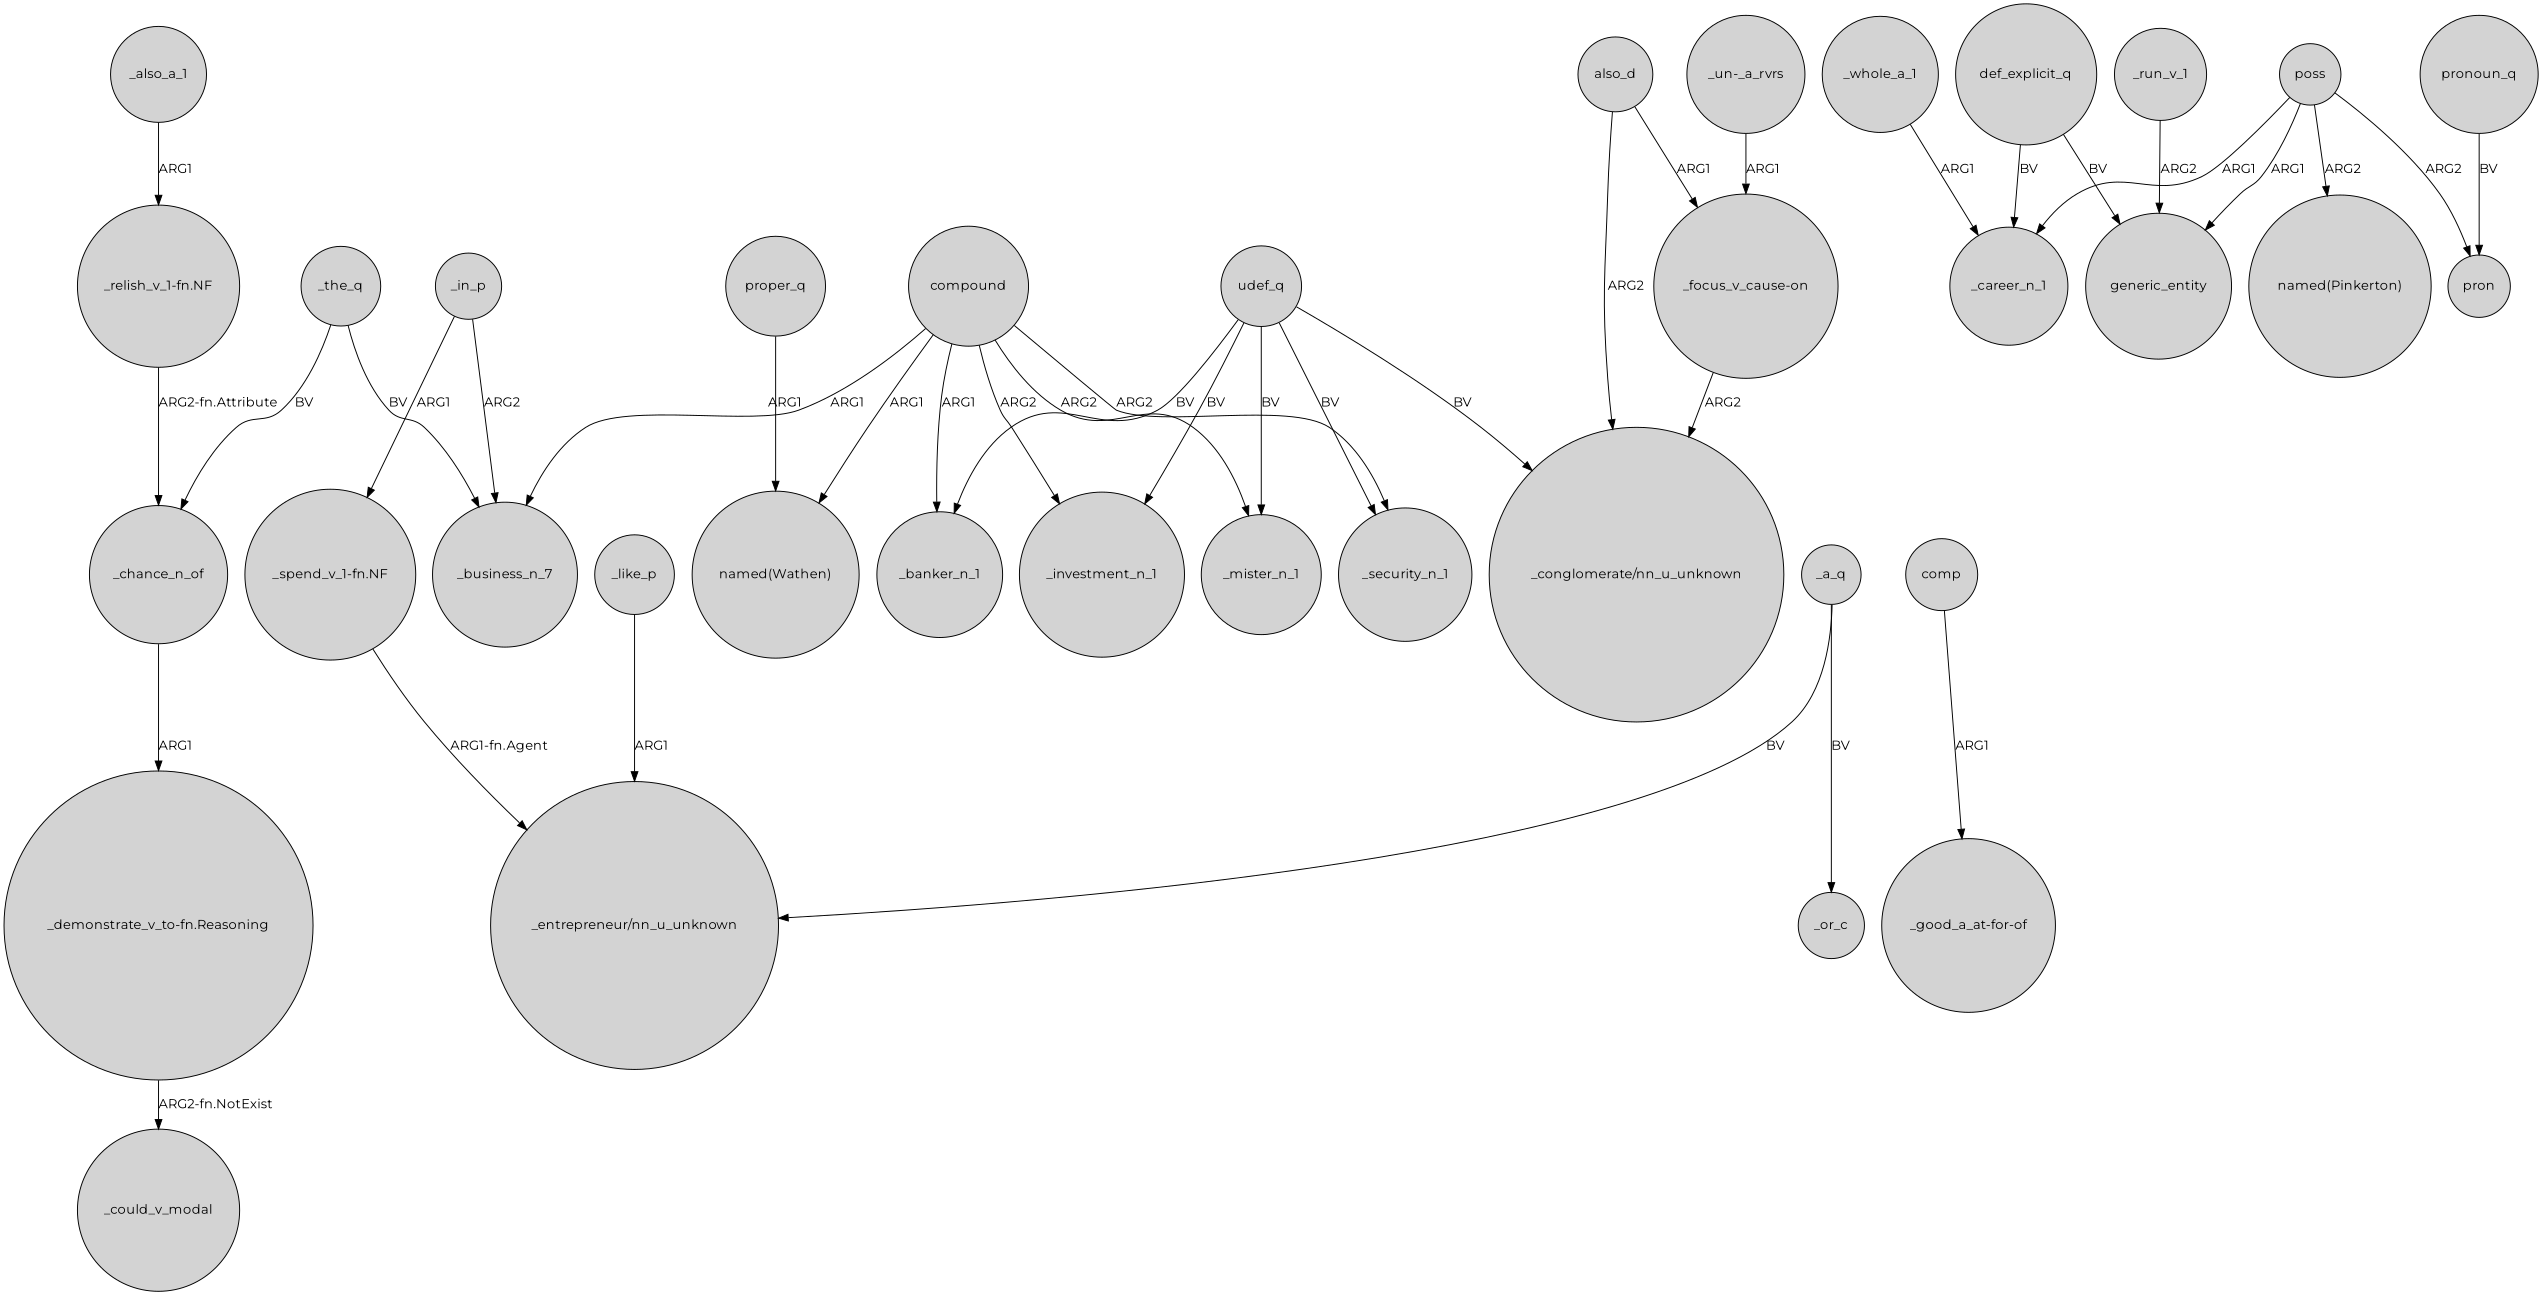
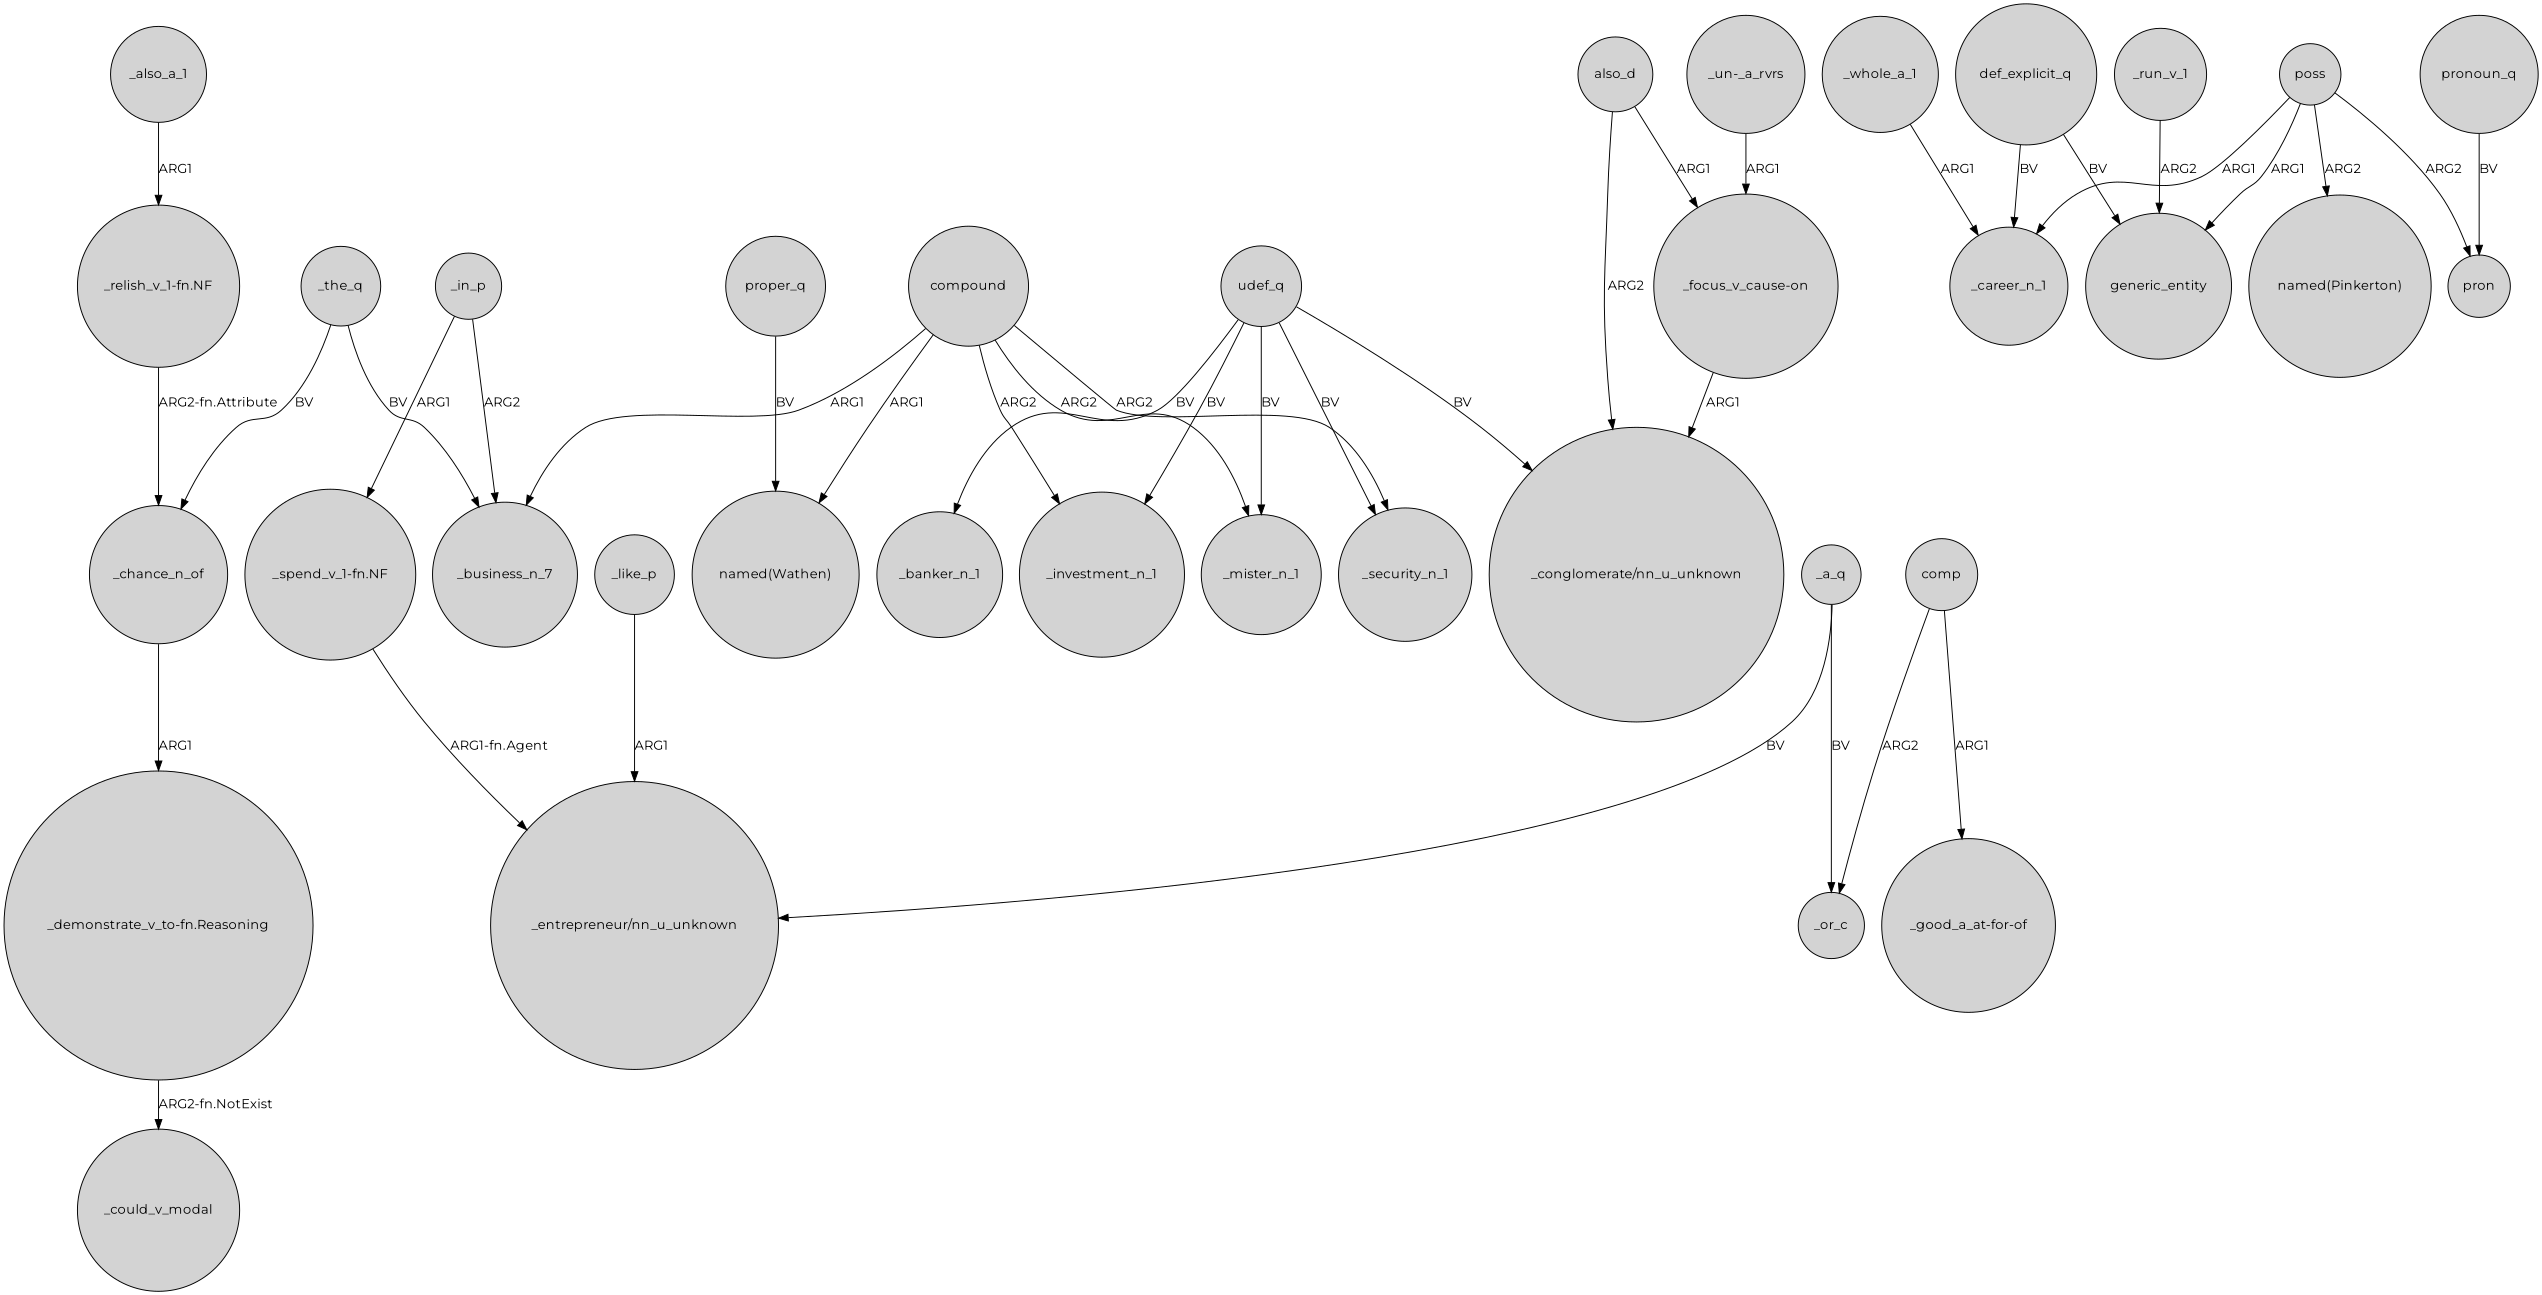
edge "proper_q" -> "named(Wathen)": label "ARG1" -> "BV"
edge "_focus_v_cause-on" -> "_conglomerate/nn_u_unknown": label "ARG2" -> "ARG1"
edge "compound" -> "_banker_n_1": removed, label "ARG1"
edge "comp" -> "_or_c": added, label "ARG2"
